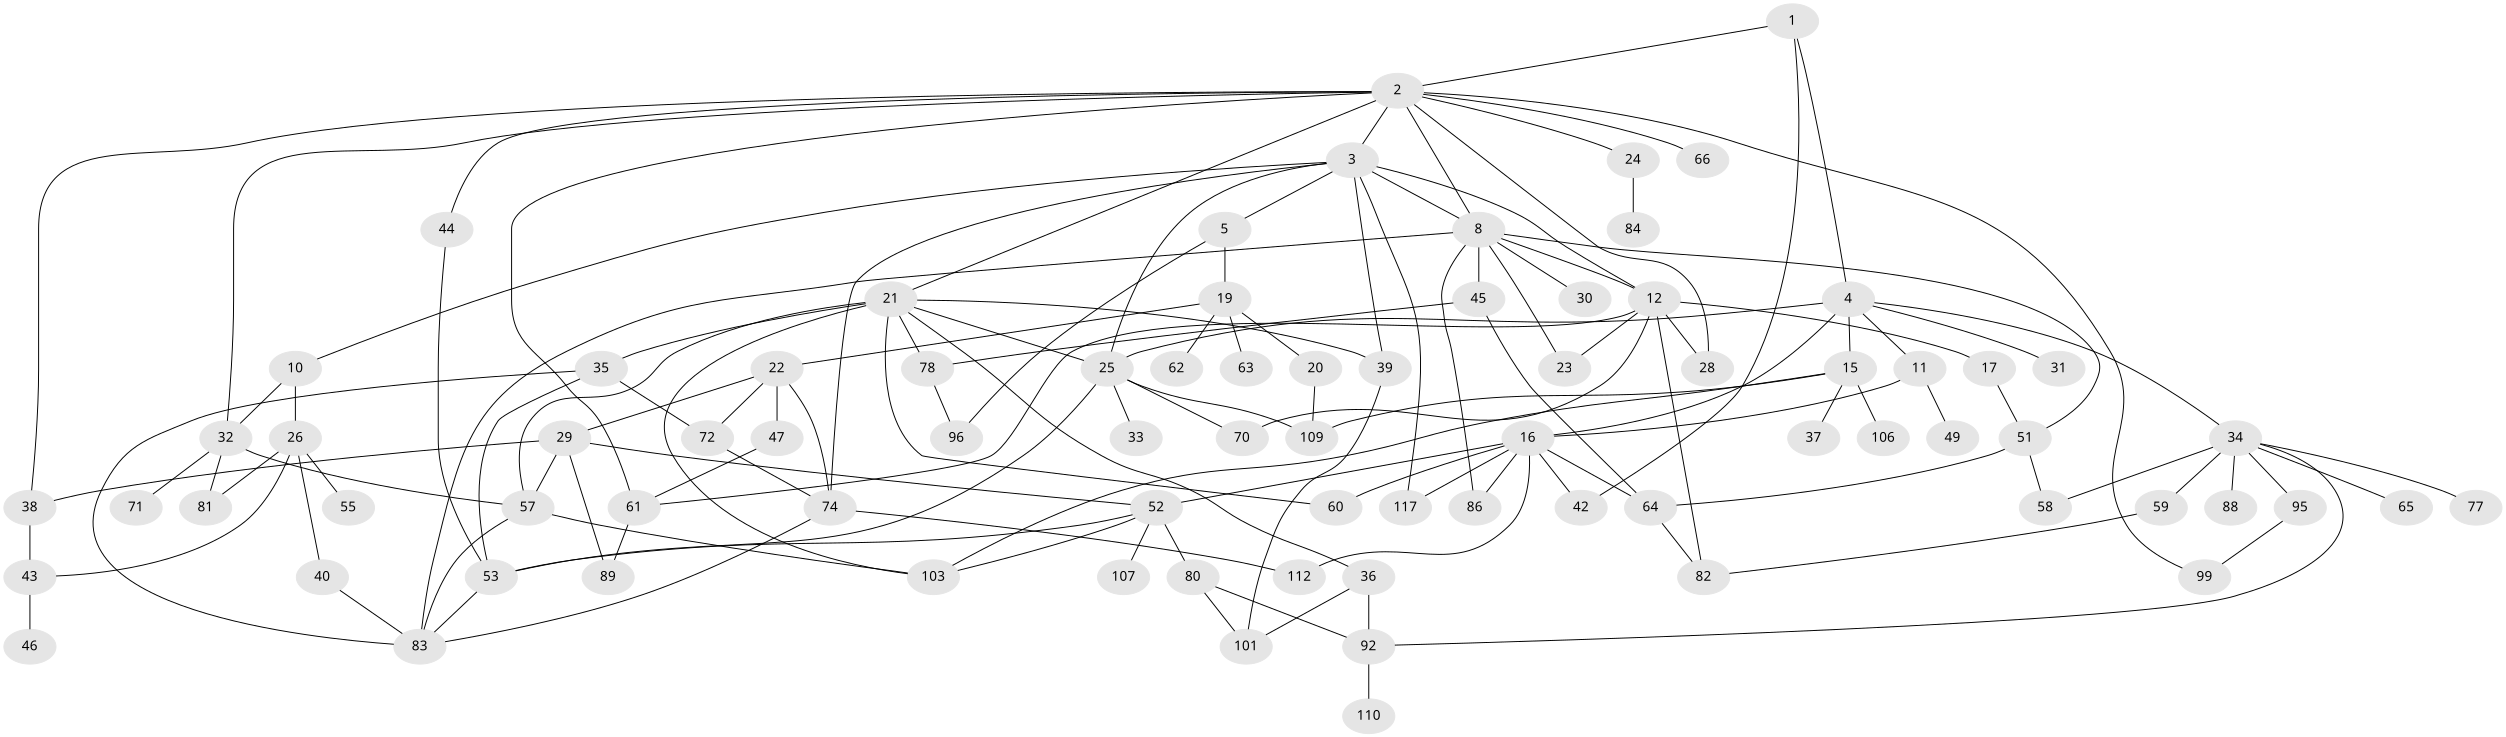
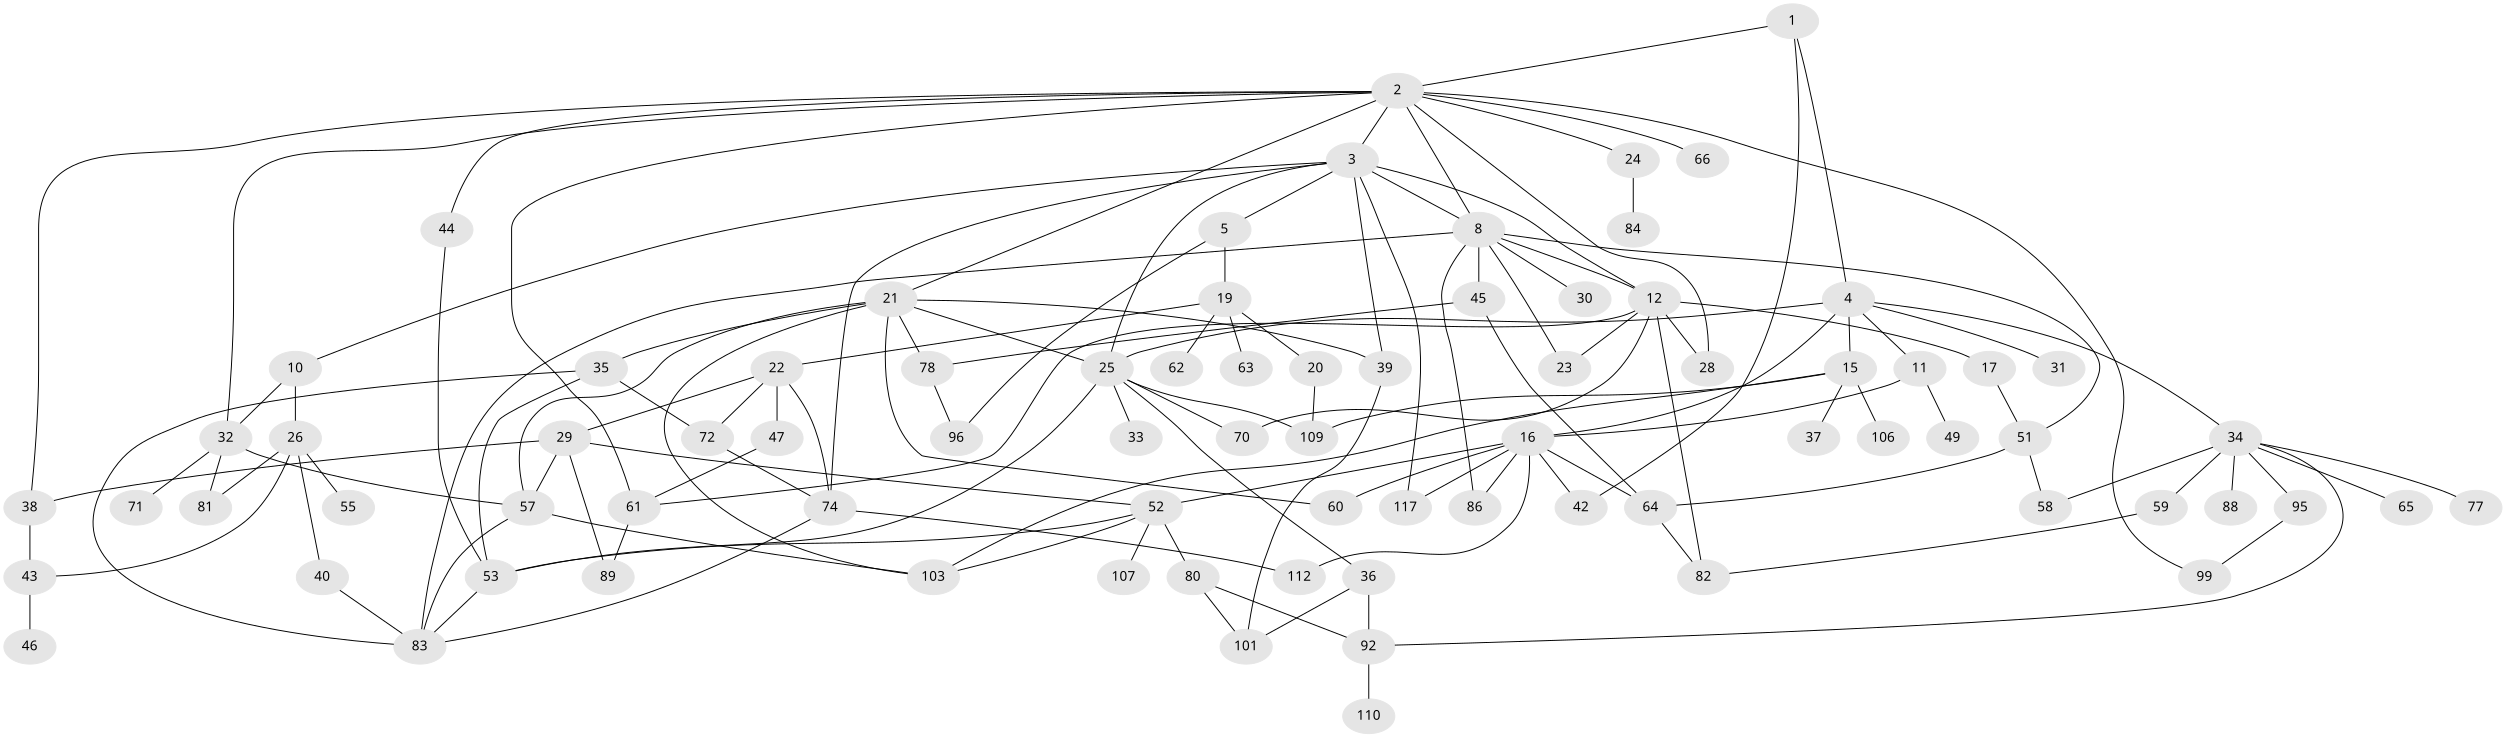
edge "21" -- "36": now "25" -- "36"
